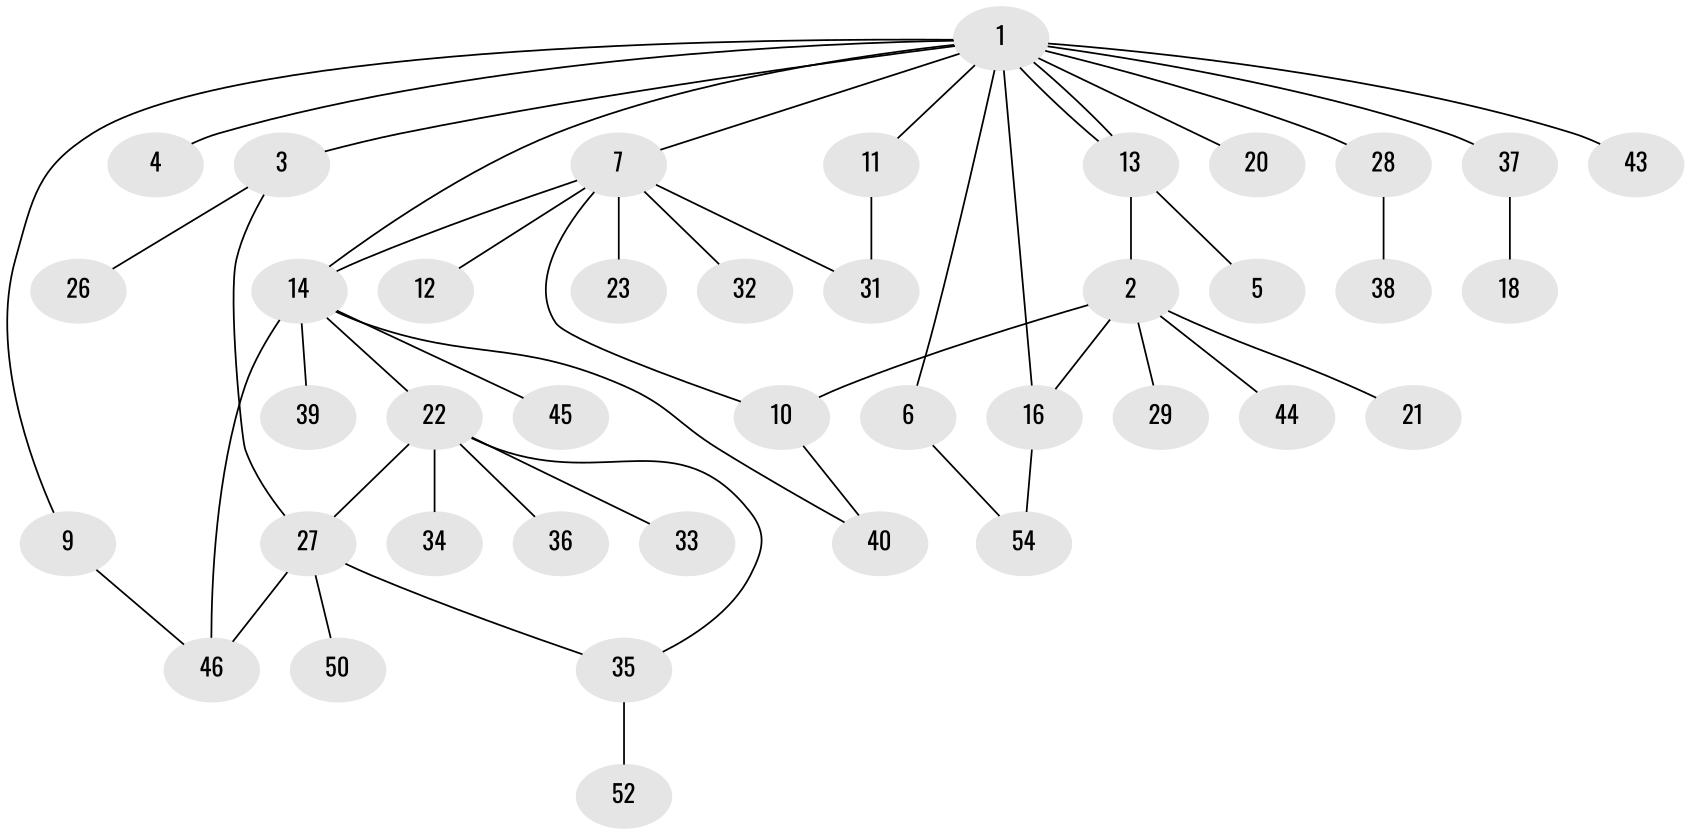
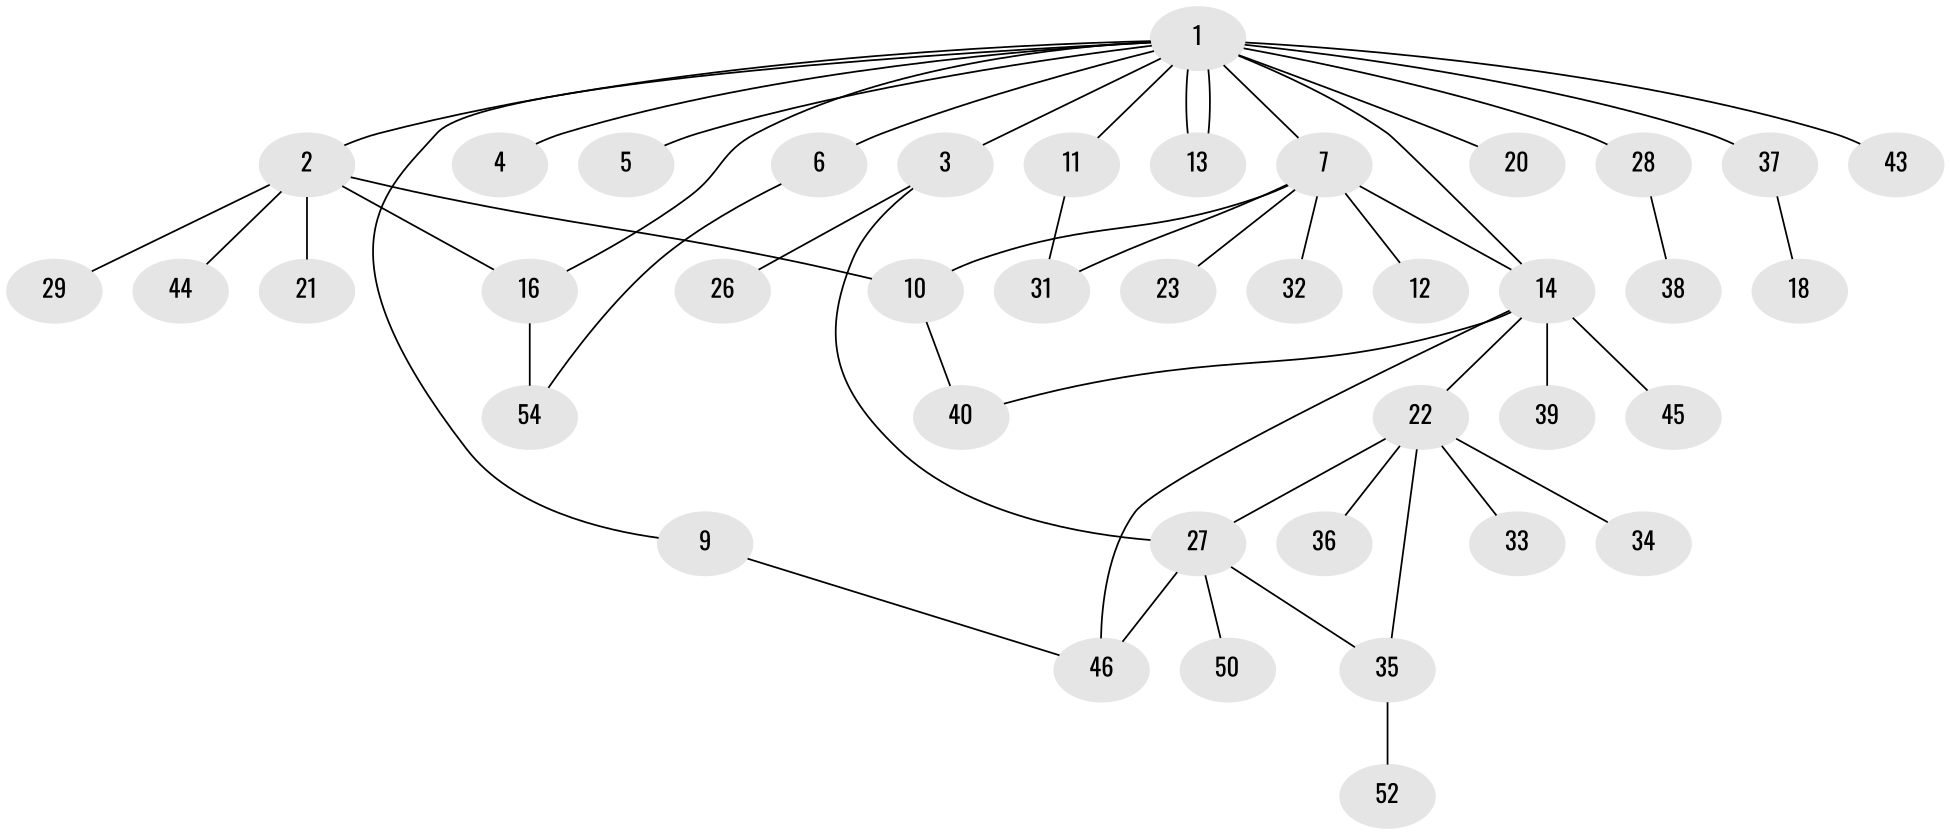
edge "13" -- "2": now "1" -- "2"
edge "13" -- "5": now "1" -- "5"
